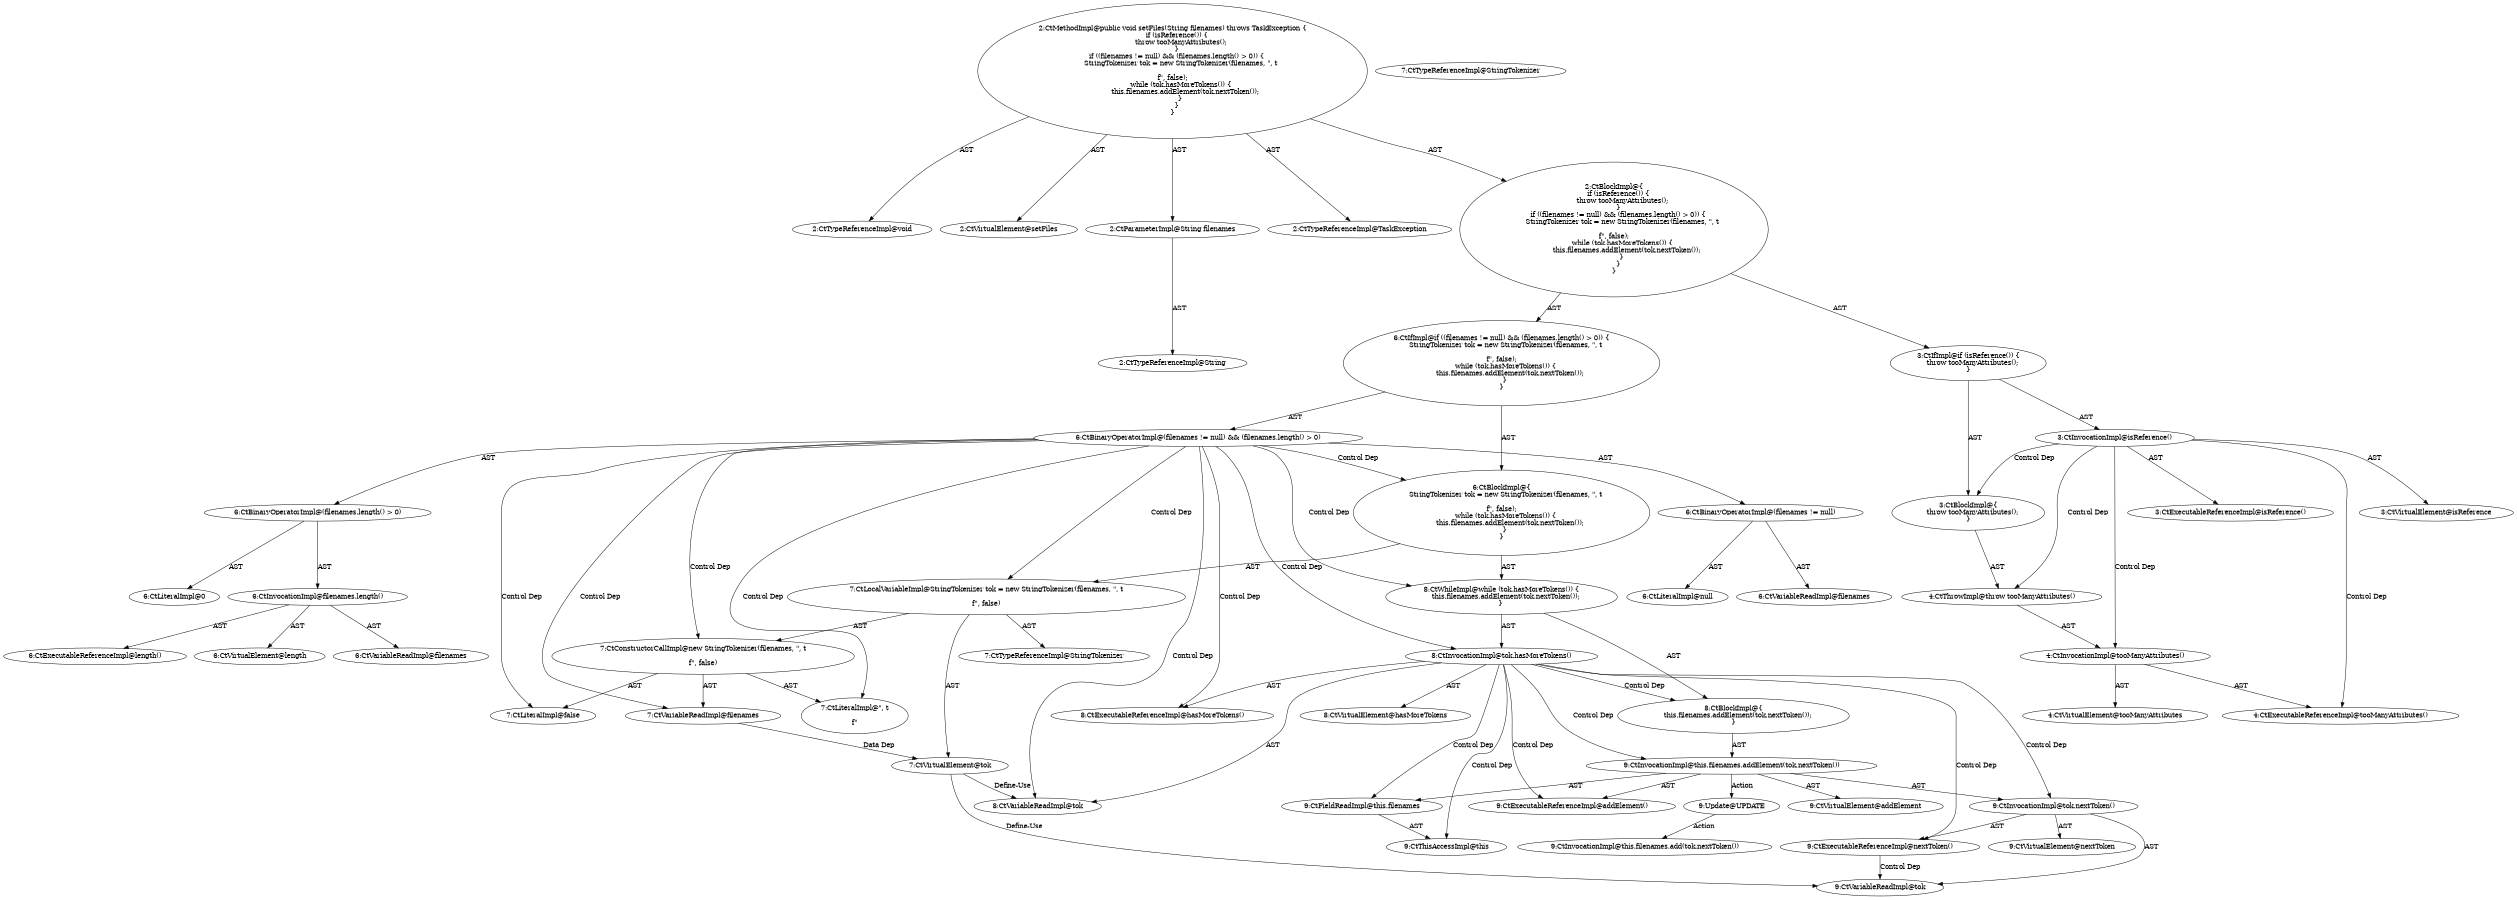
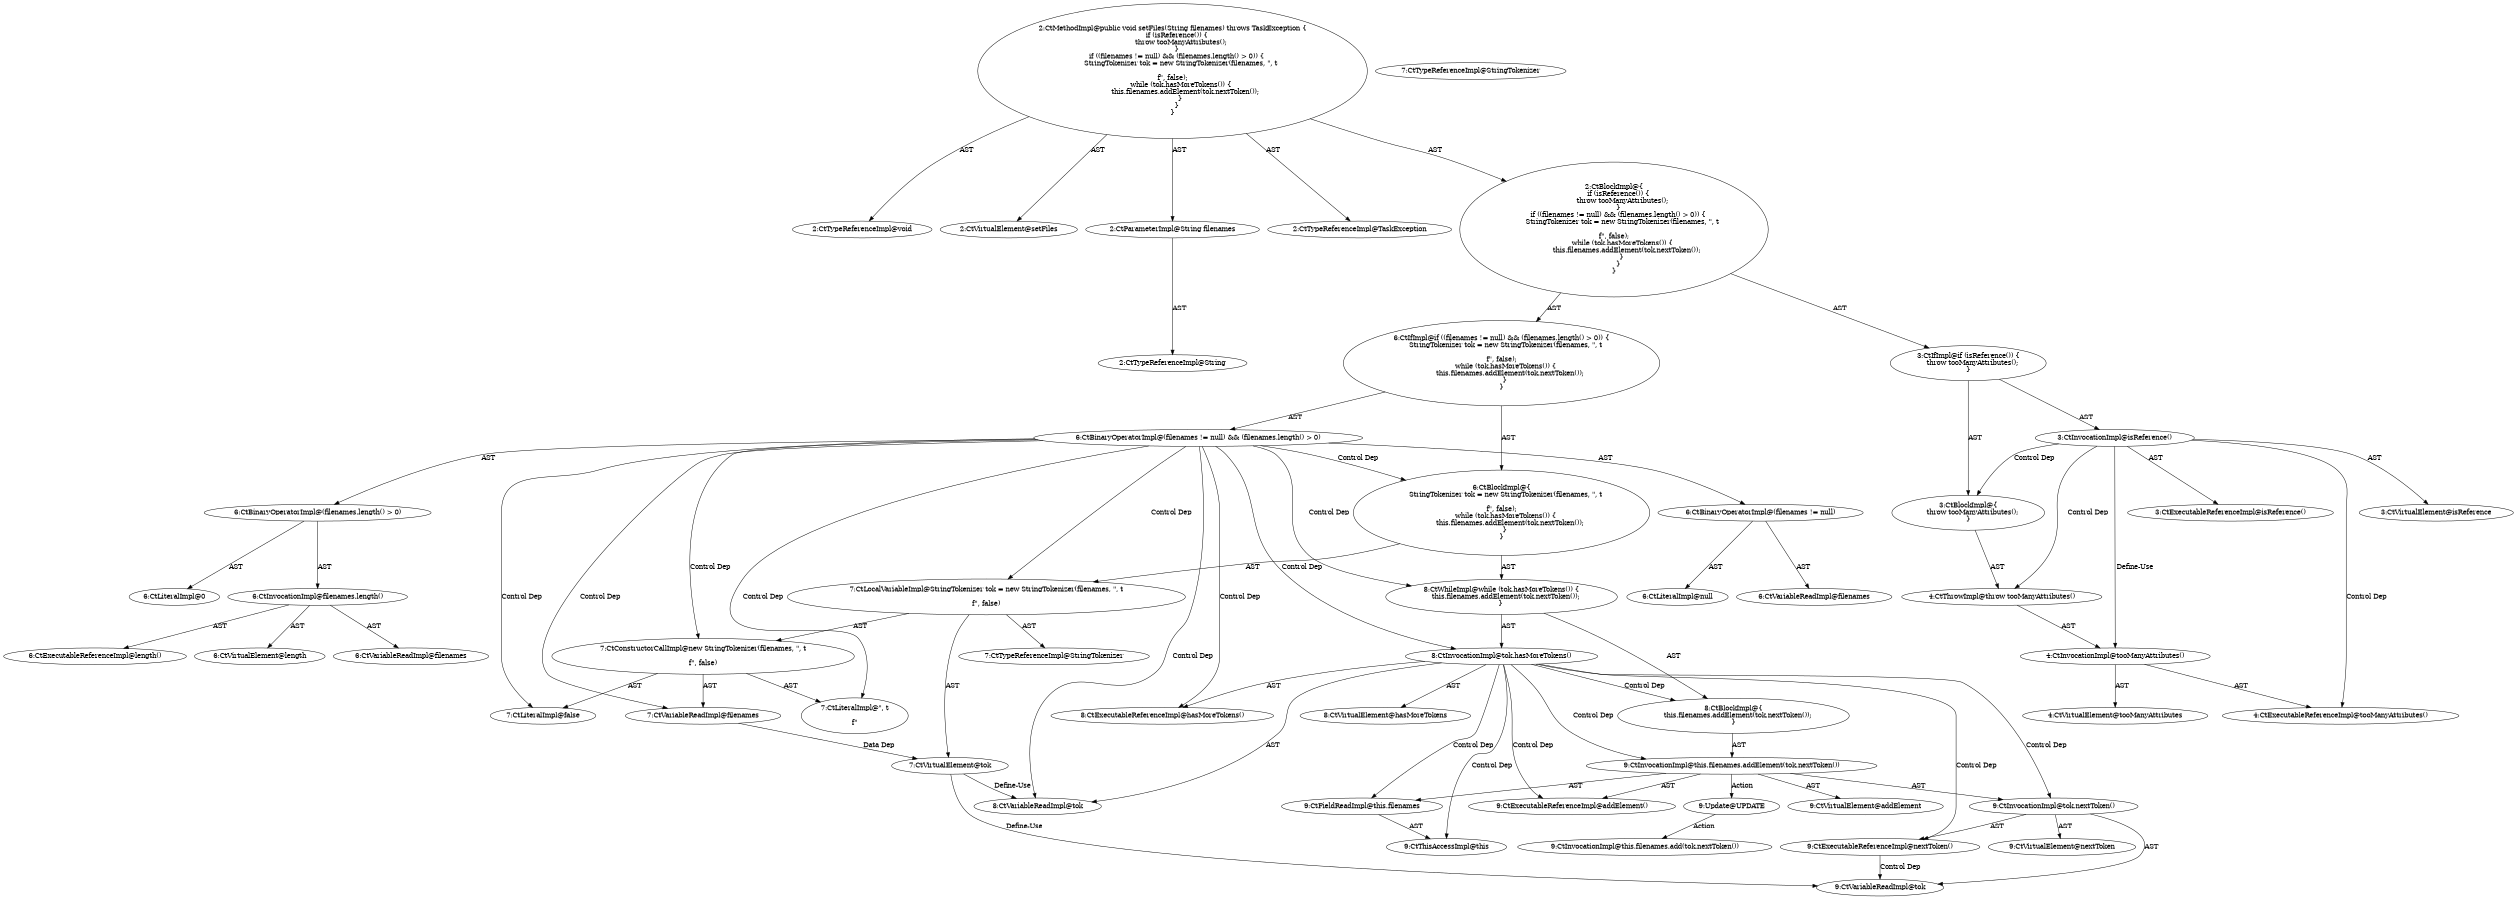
edge "3:CtInvocationImpl@isReference()" -> "4:CtInvocationImpl@tooManyAttributes()": label "Control Dep" -> "Define-Use"
